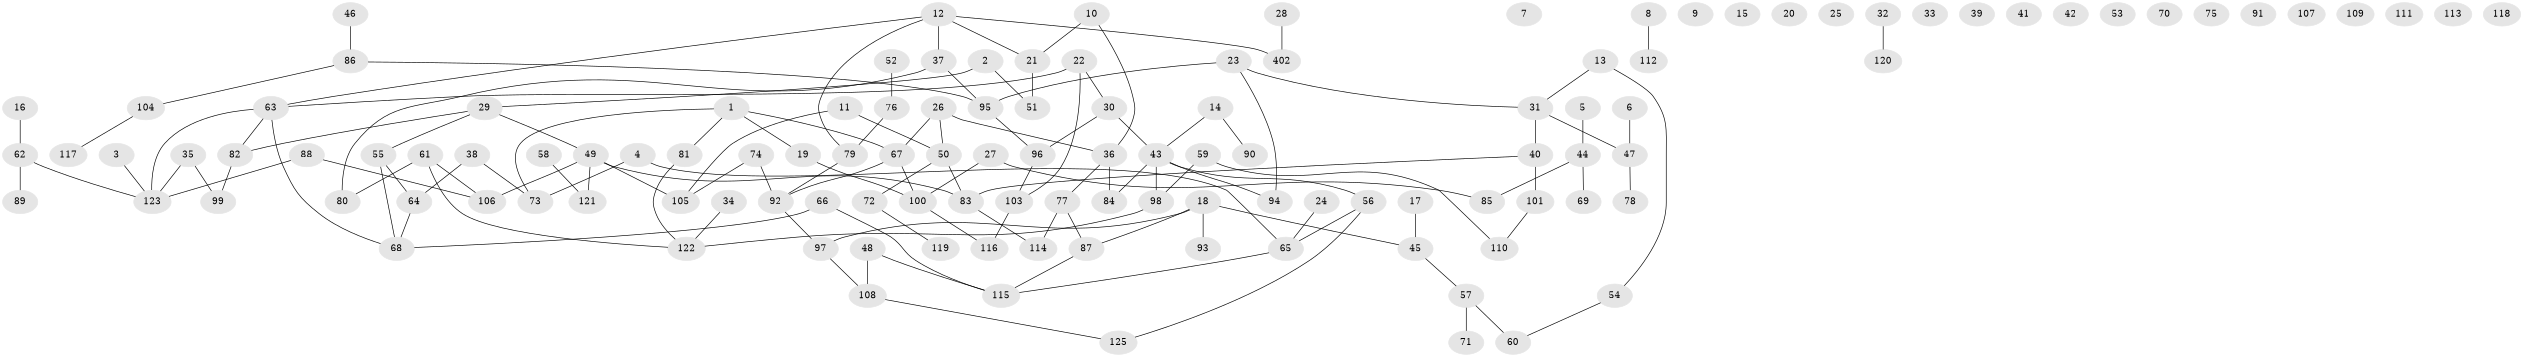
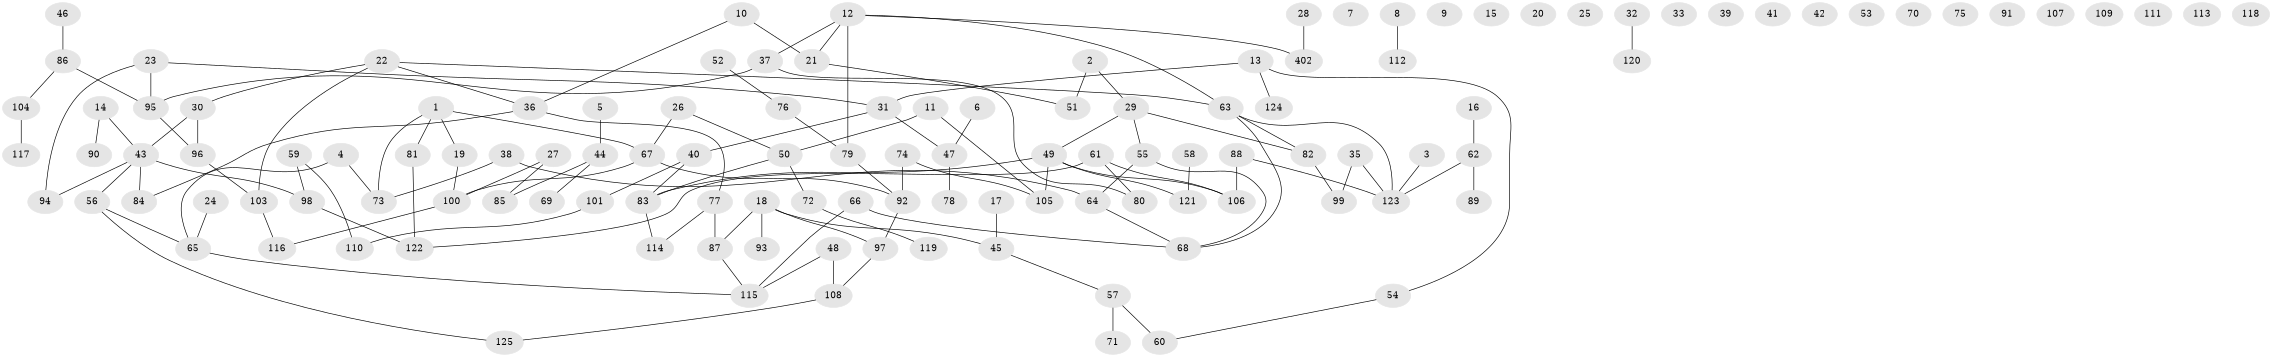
node "124": added
edge "26" -- "36": now "22" -- "36"
node "34": removed
